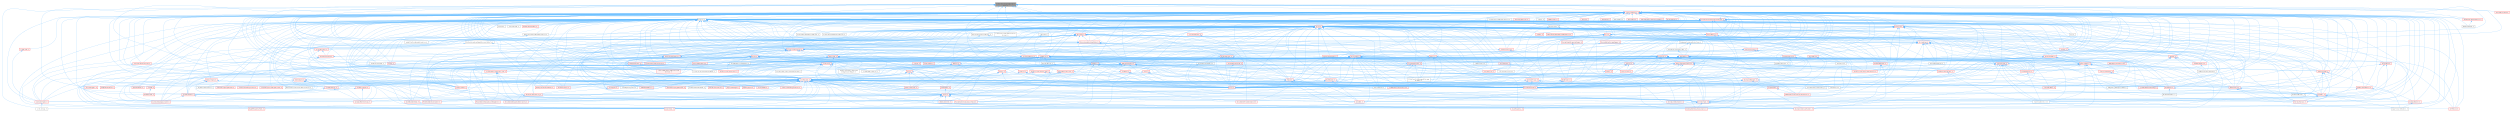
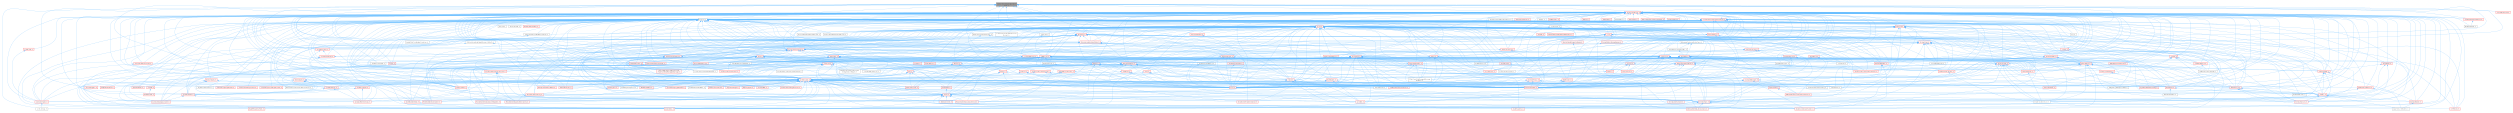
node "ArchiveUObjectFromStructured Archive.h": label "ArchiveUObjectFromStructured Archive.h" -> "ArchiveUObjectFromStructured IPlatformFileManagedStorage.h"
